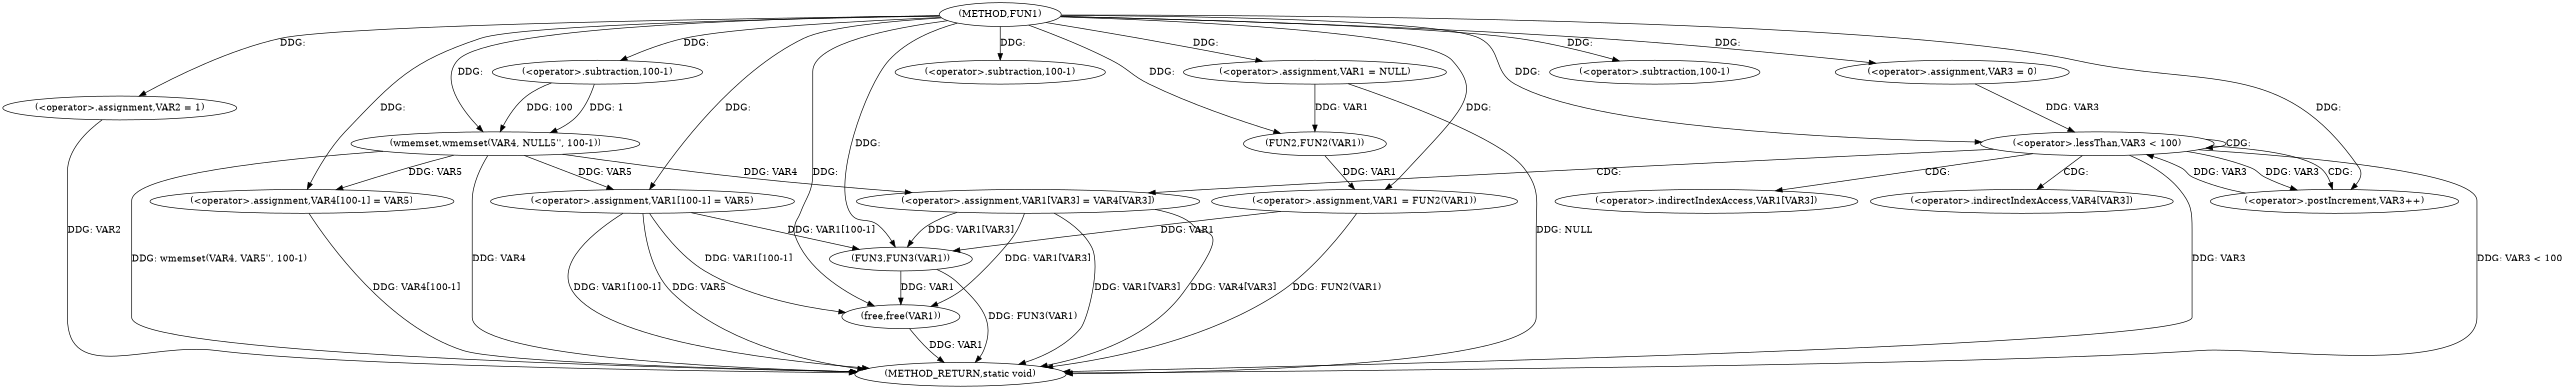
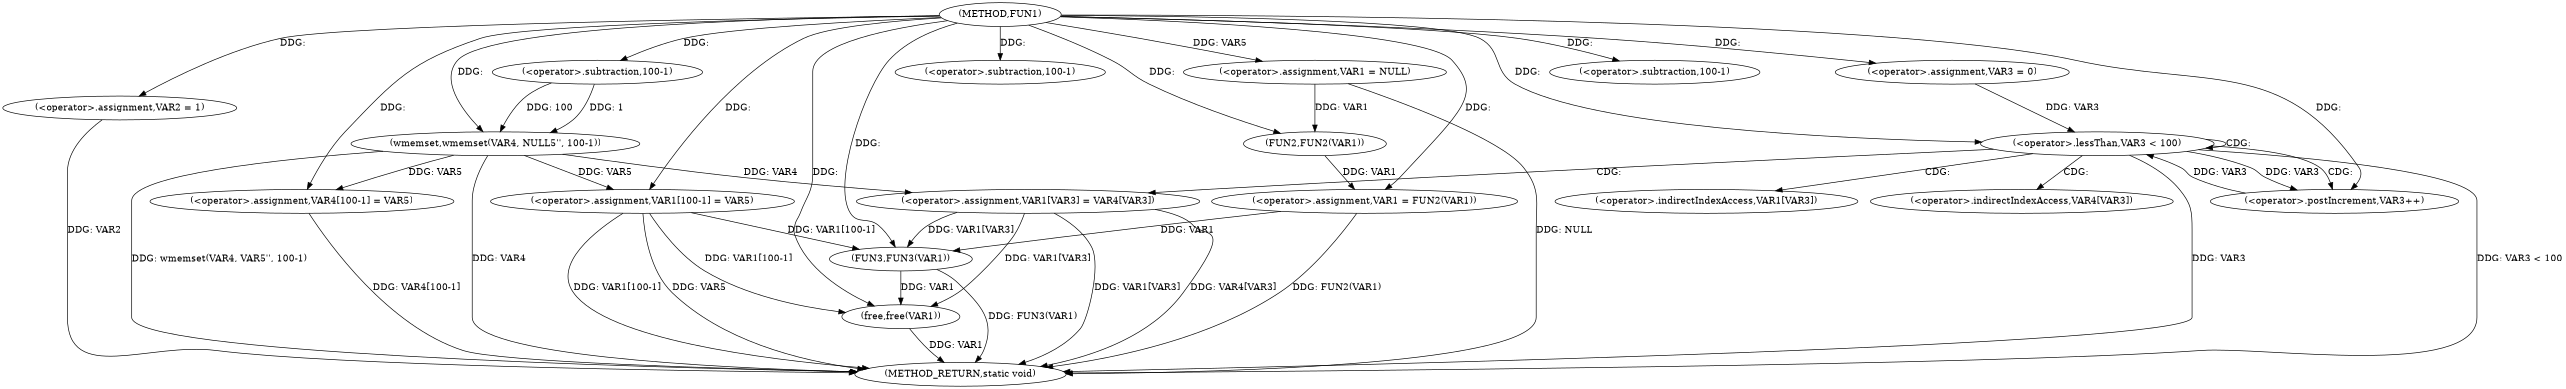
edge "(METHOD,FUN1)" -> "(<operator>.assignment,VAR1 = NULL)": label "DDG: " -> "DDG: VAR5"
